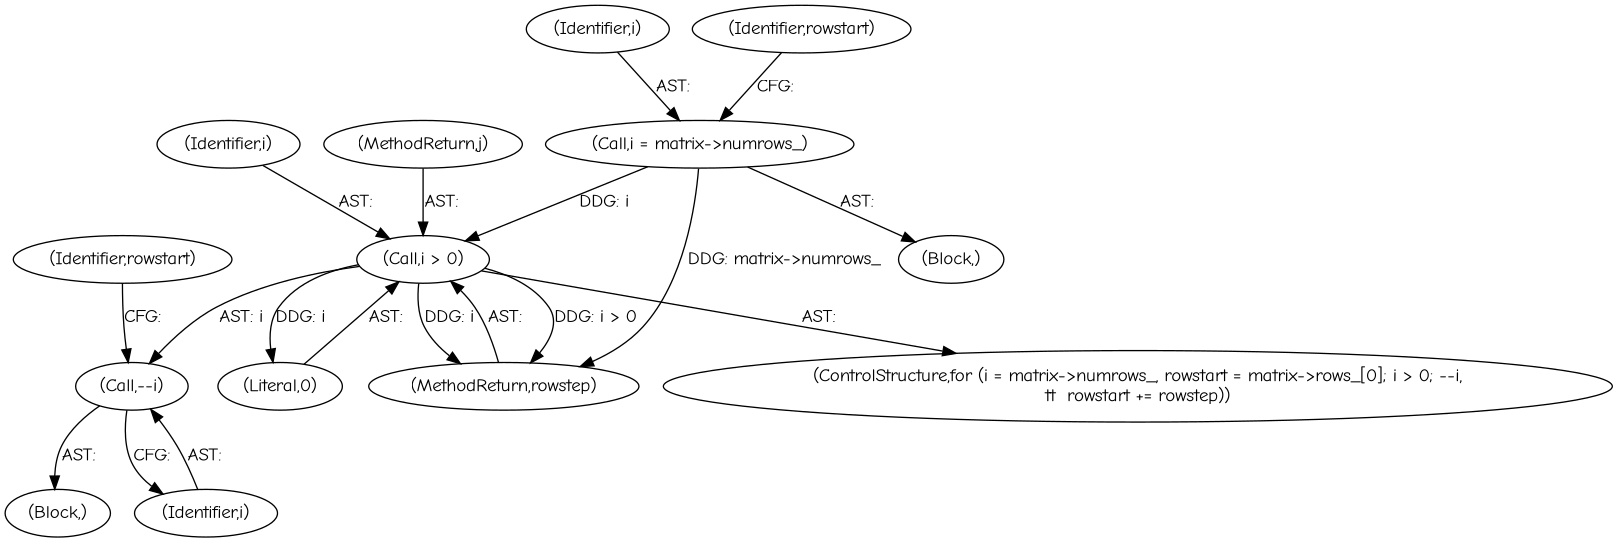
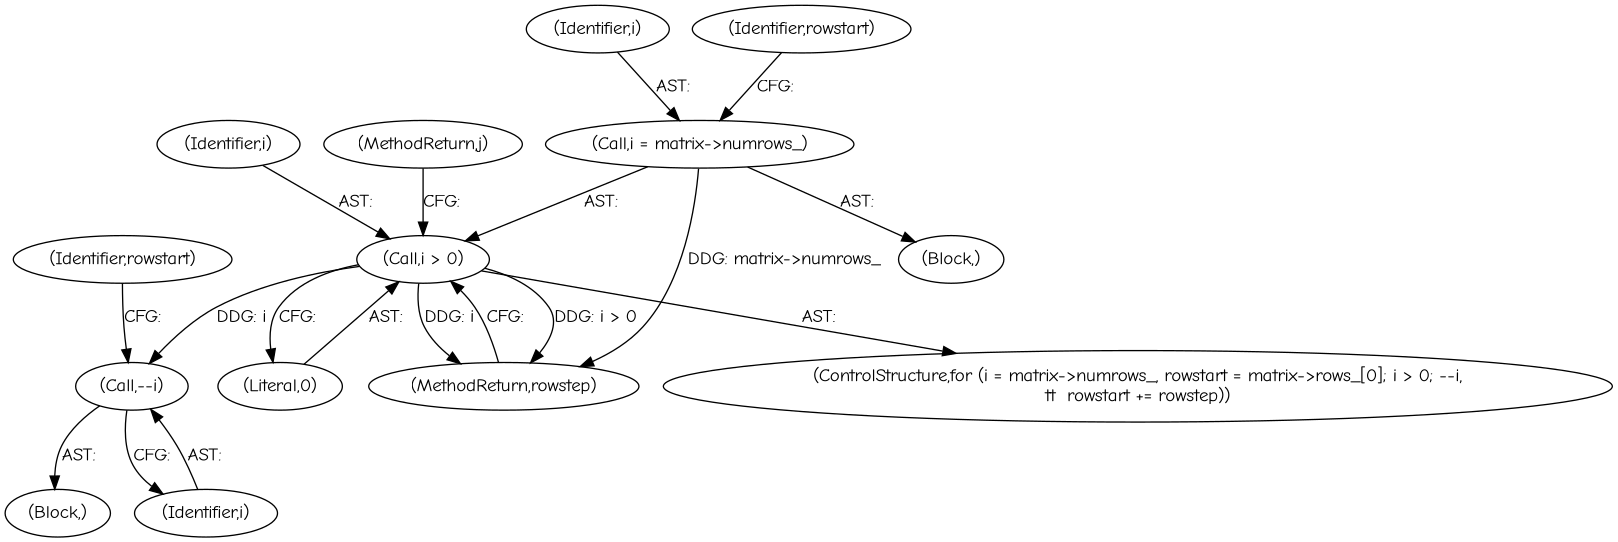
edge "(MethodReturn,j)" -> "(Call,i > 0)": label "AST: " -> "CFG: "
edge "(Call,i = matrix->numrows_)" -> "(Call,i > 0)": label "DDG: i" -> "AST: "
edge "(Call,i > 0)" -> "(Call,--i)": label "AST: i" -> "DDG: i"
edge "(Call,i > 0)" -> "(Literal,0)": label "DDG: i" -> "CFG: "
edge "(MethodReturn,rowstep)" -> "(Call,i > 0)": label "AST: " -> "CFG: "
